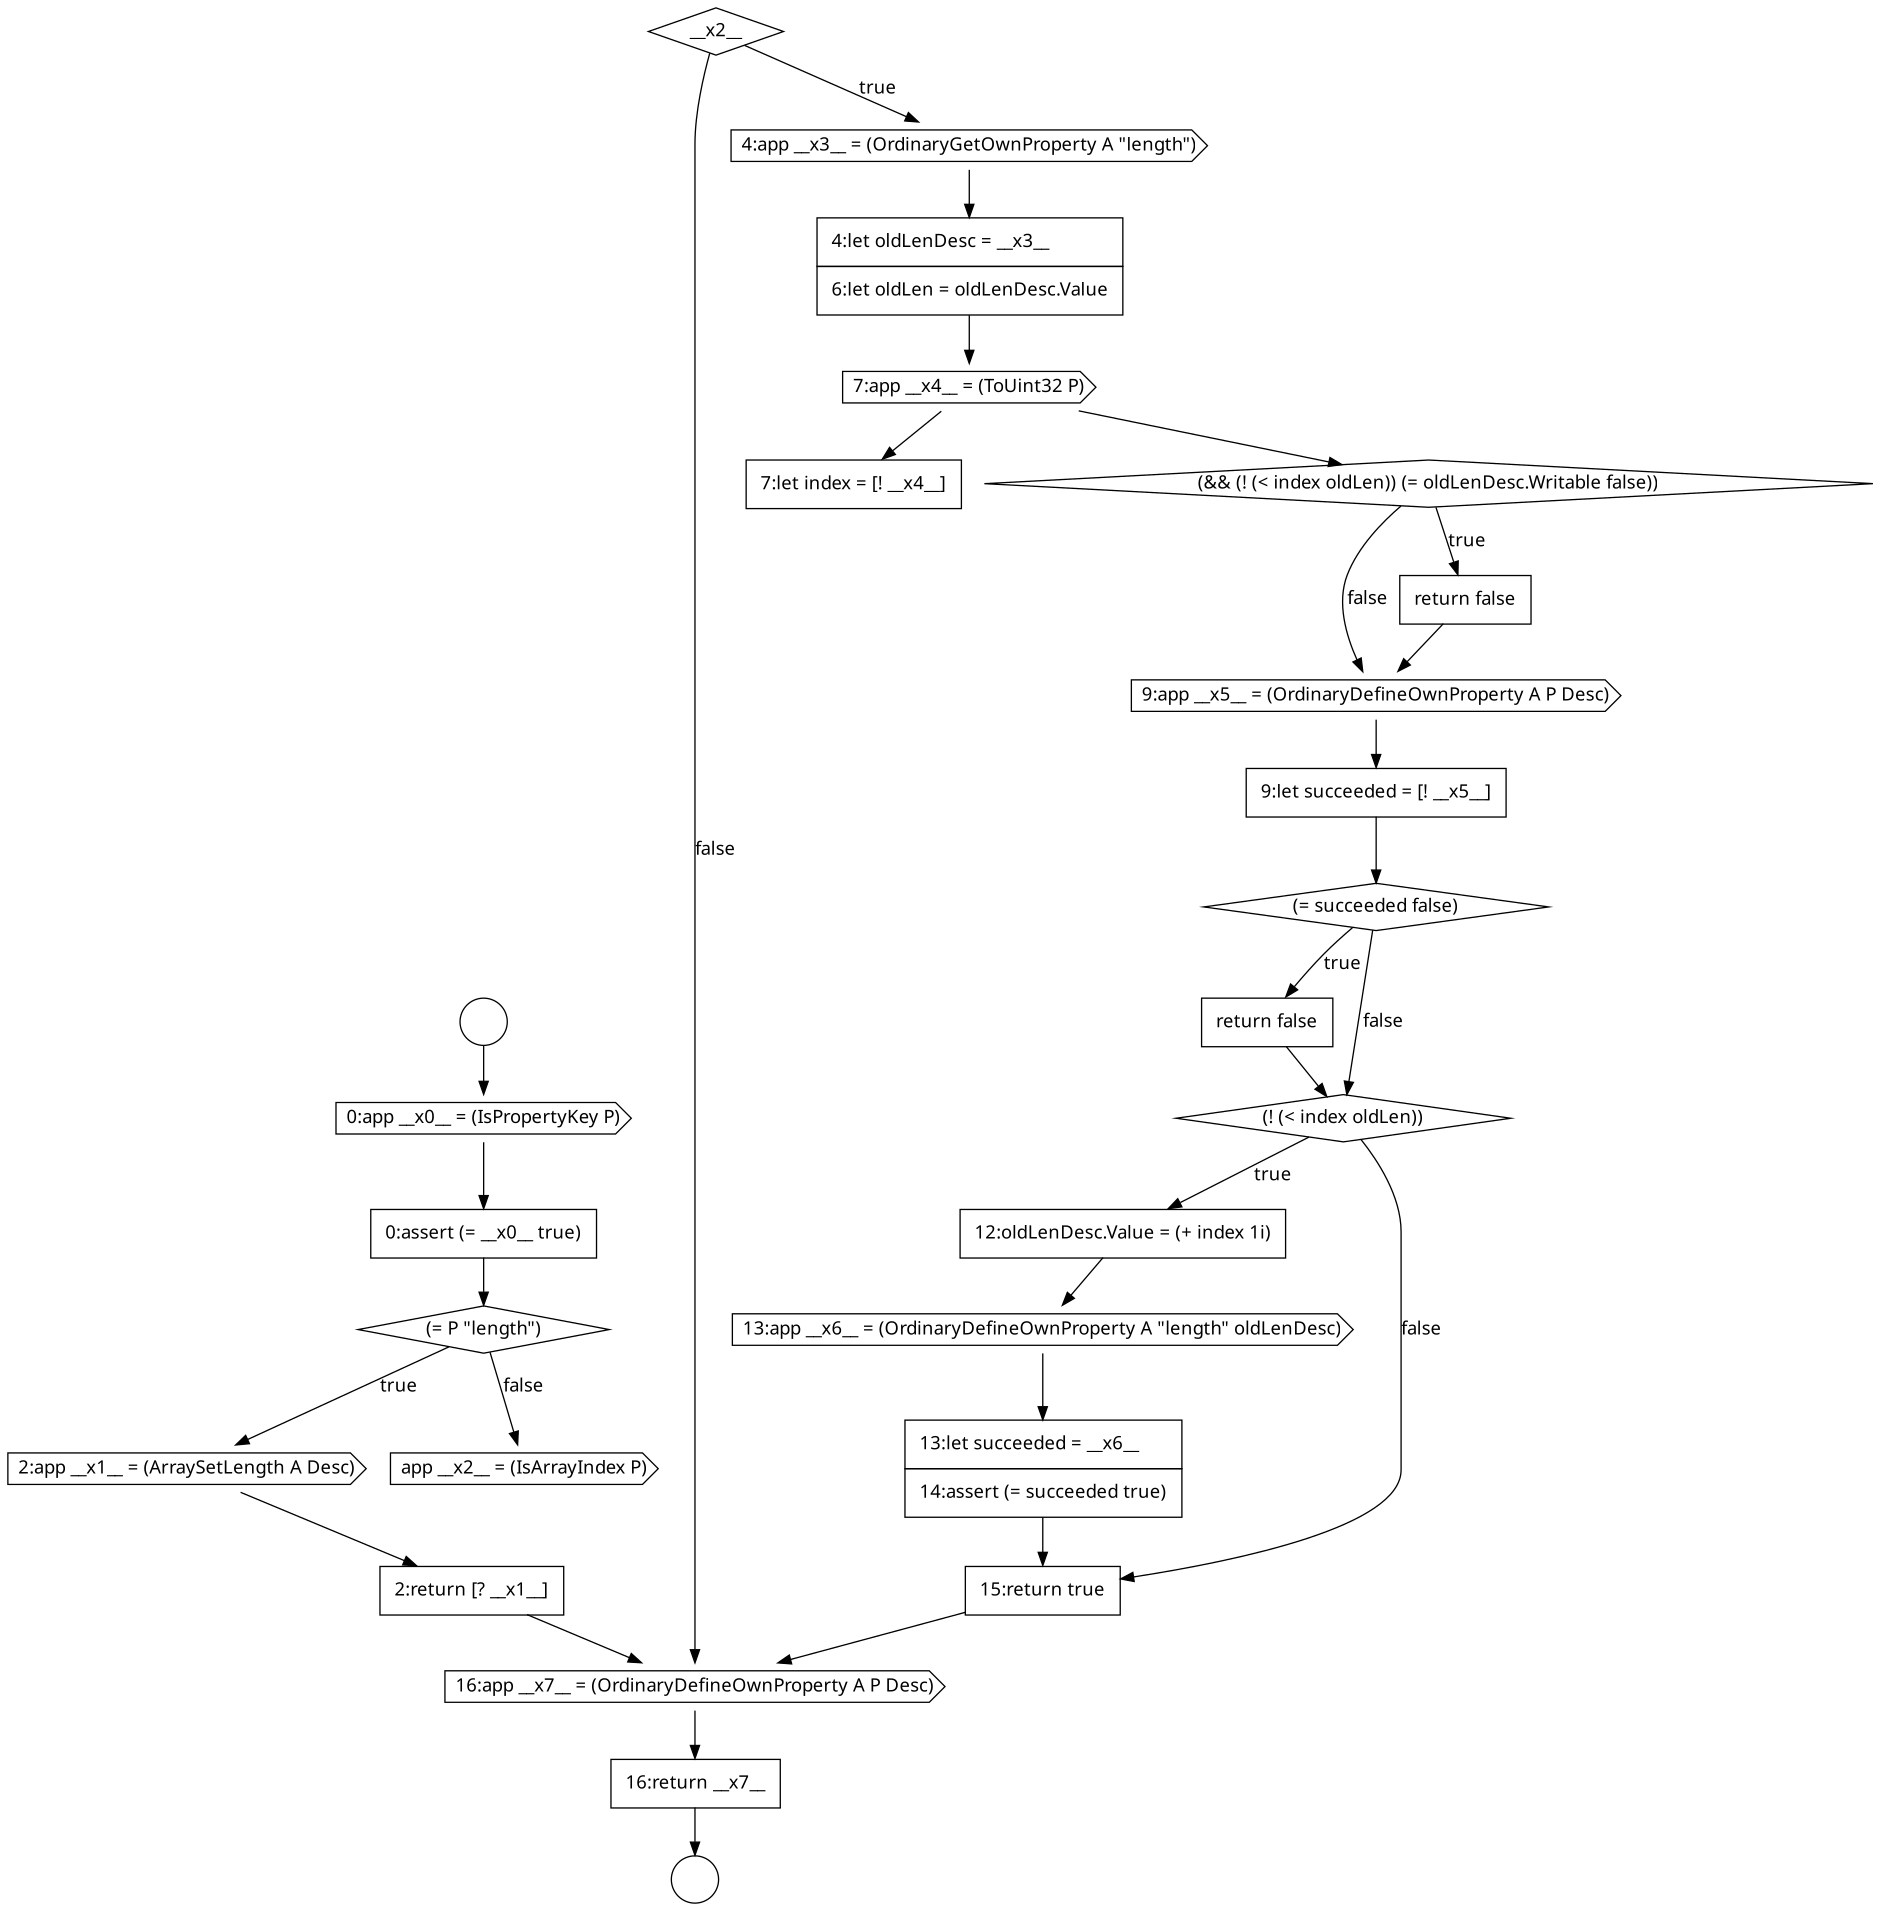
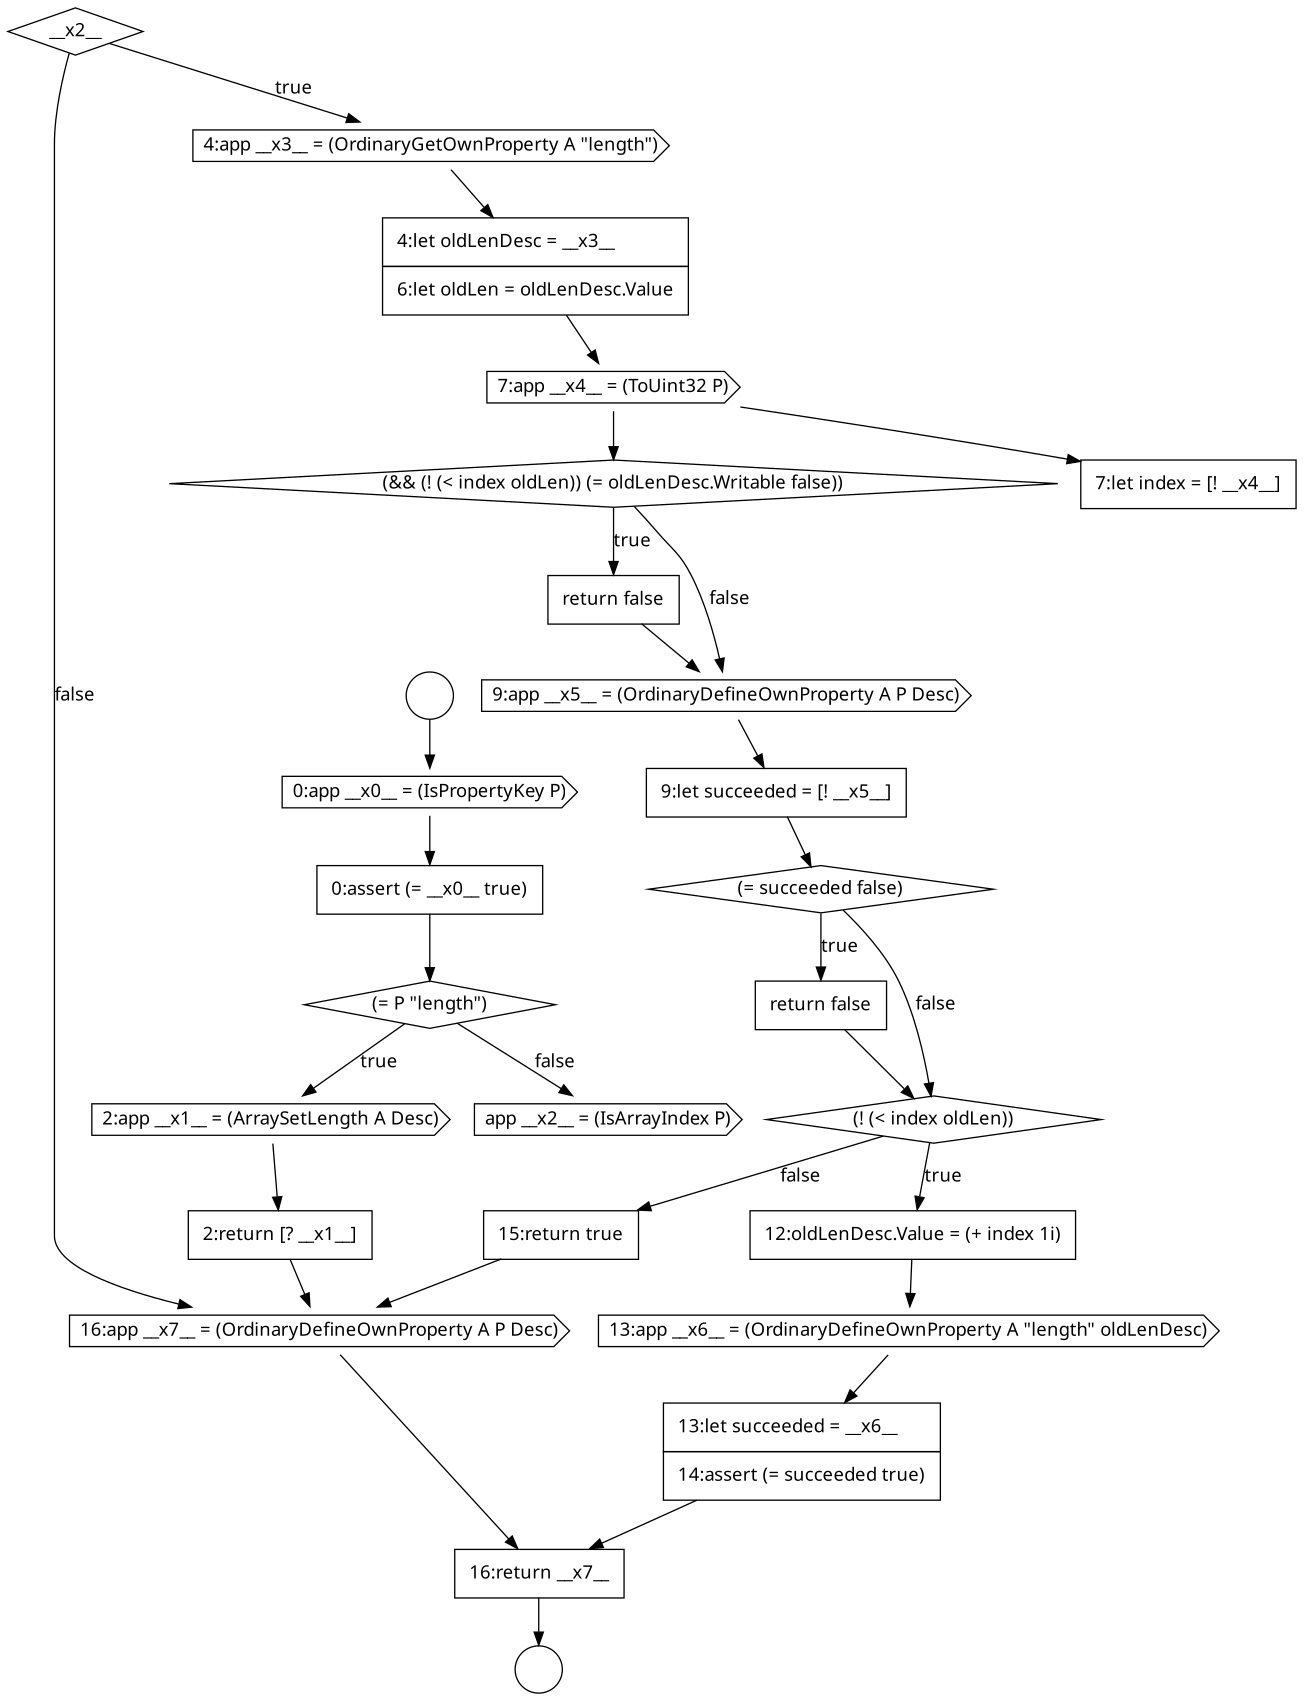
edge "13:let succeeded = __x6__" -> "15:return true": now "13:let succeeded = __x6__" -> "16:return __x7__"
